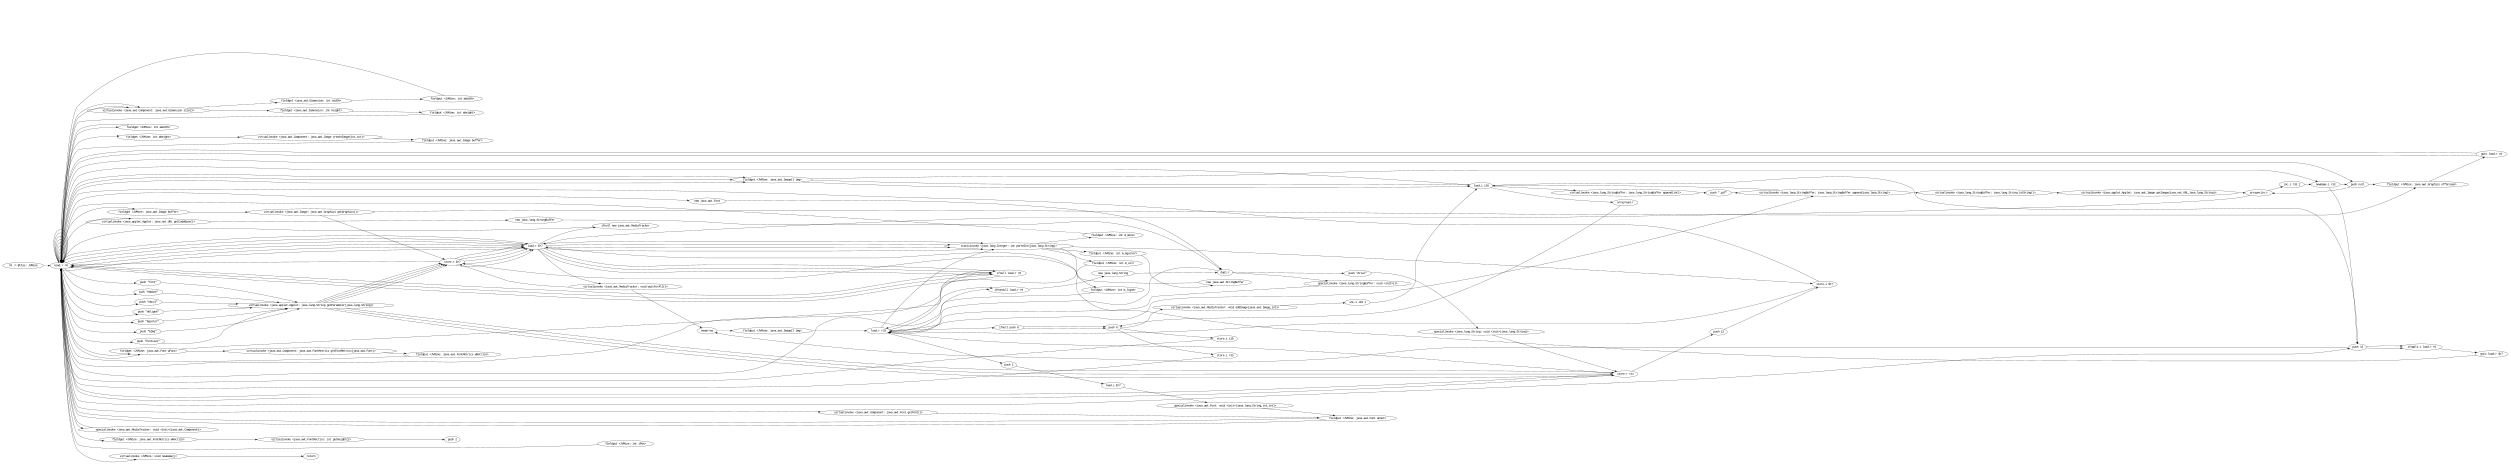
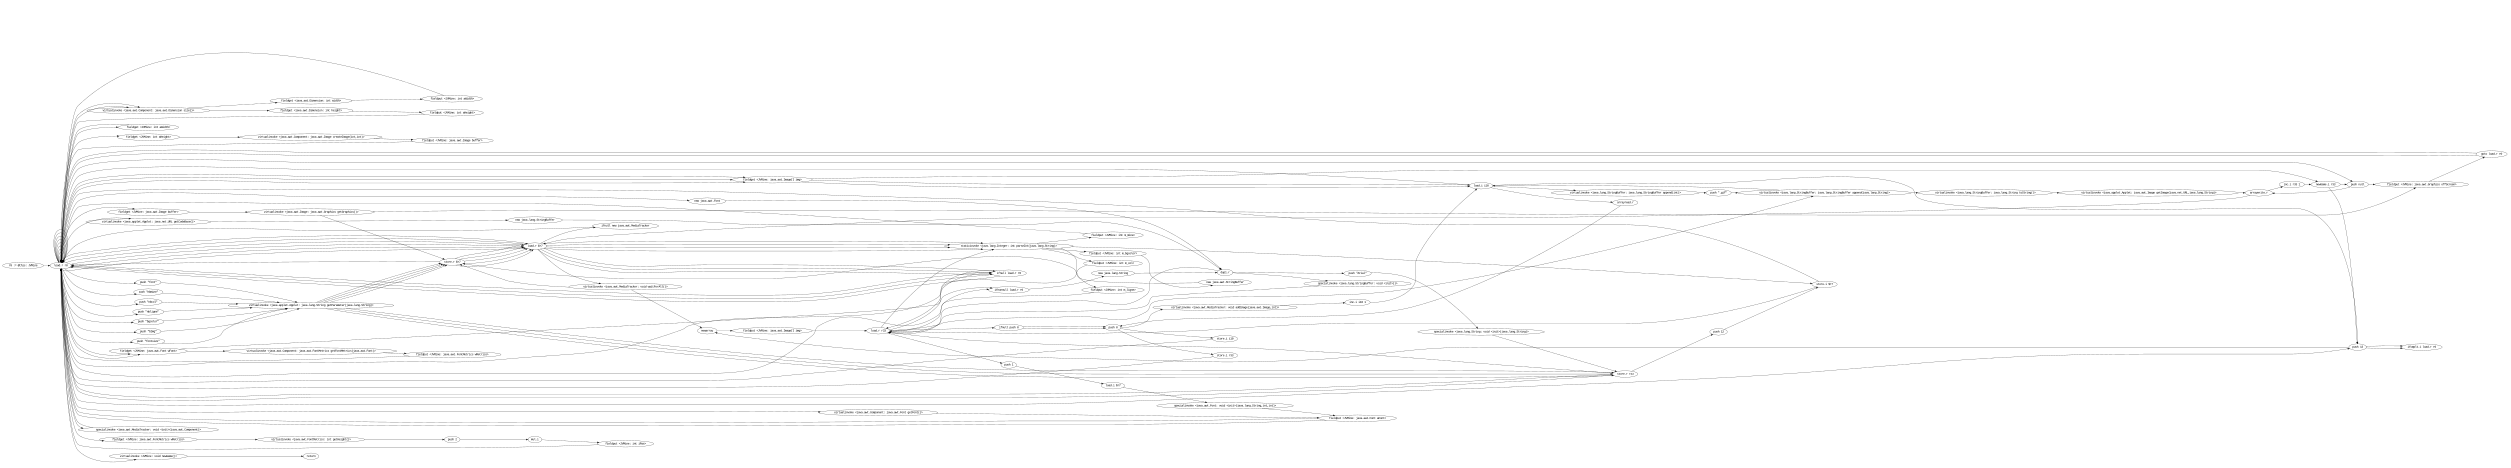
node "goto load.r $r7": removed
node "mul.i": added
